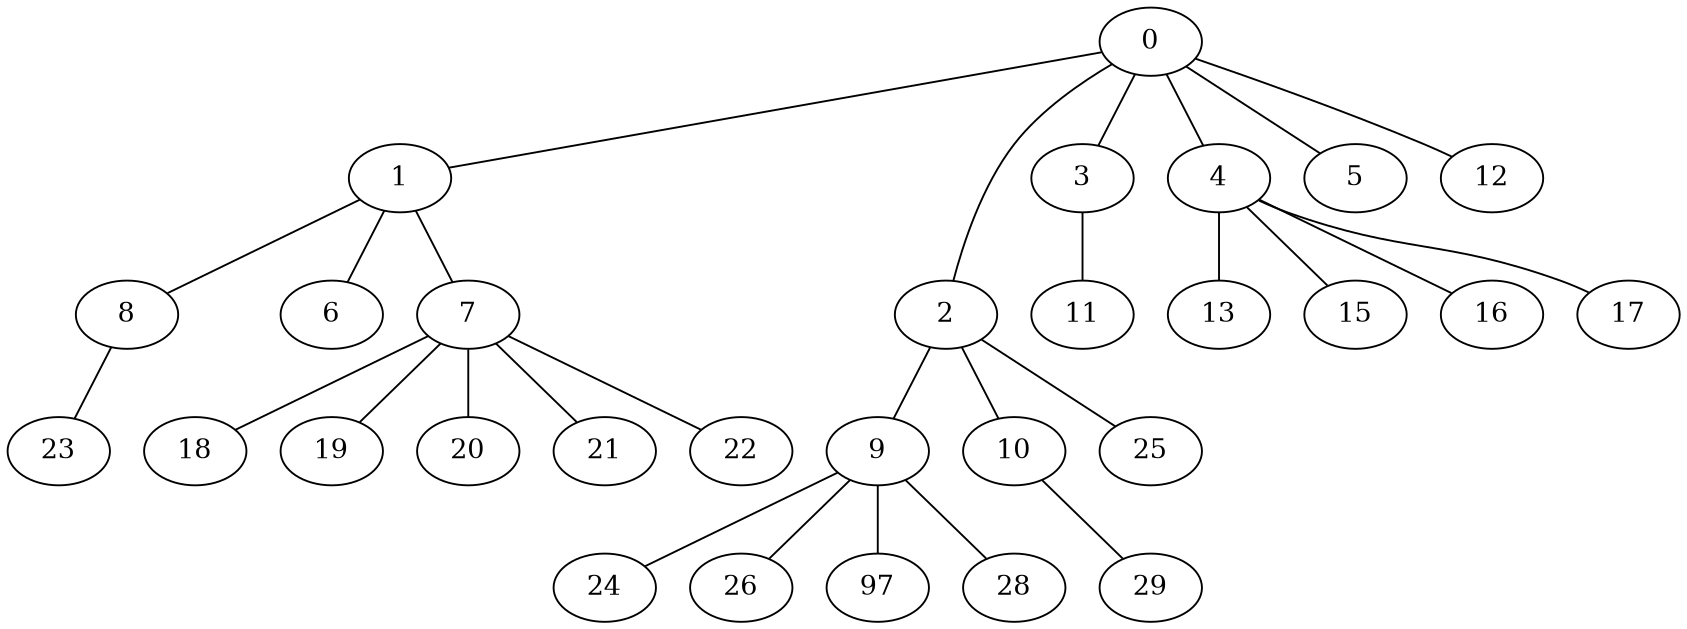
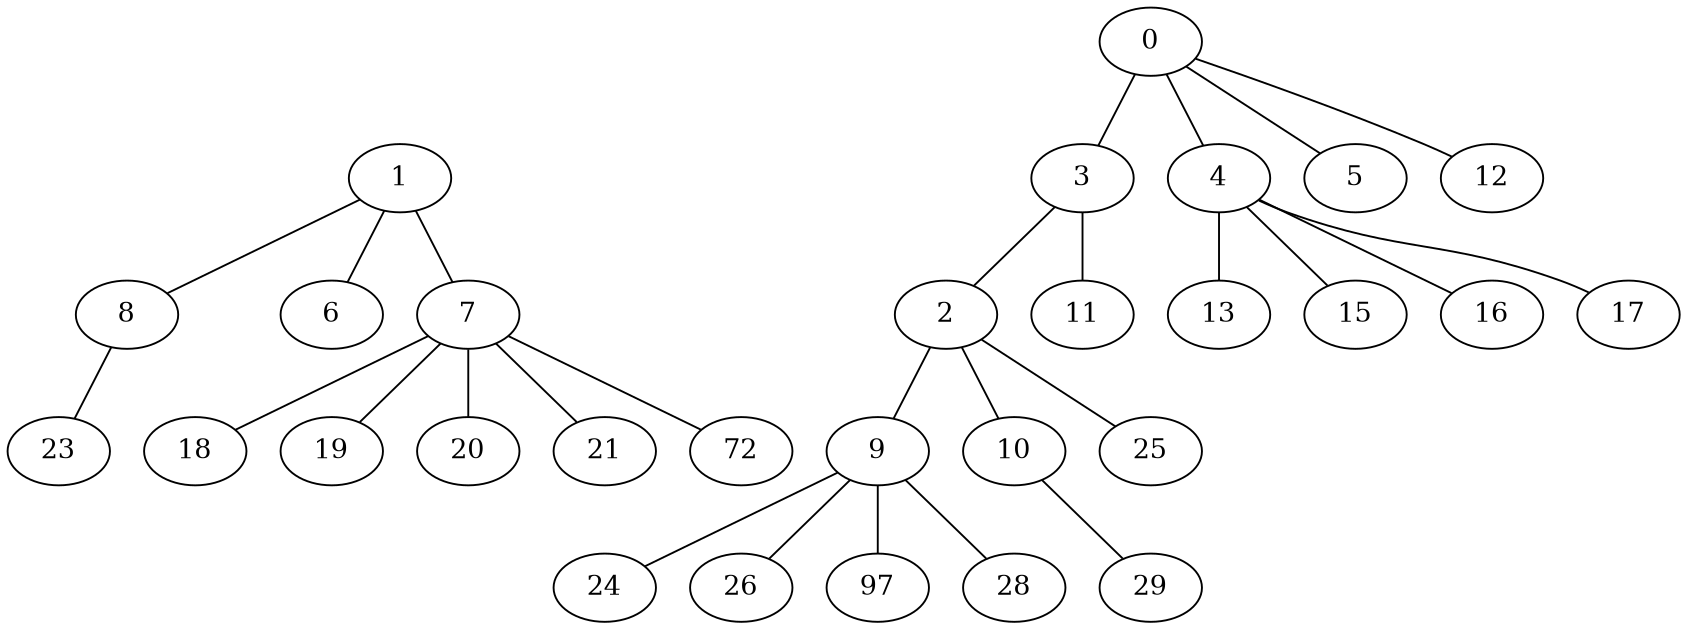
edge "0" -- "1": removed
edge "0" -- "2": now "3" -- "2"
node "22": label "22" -> "72"
